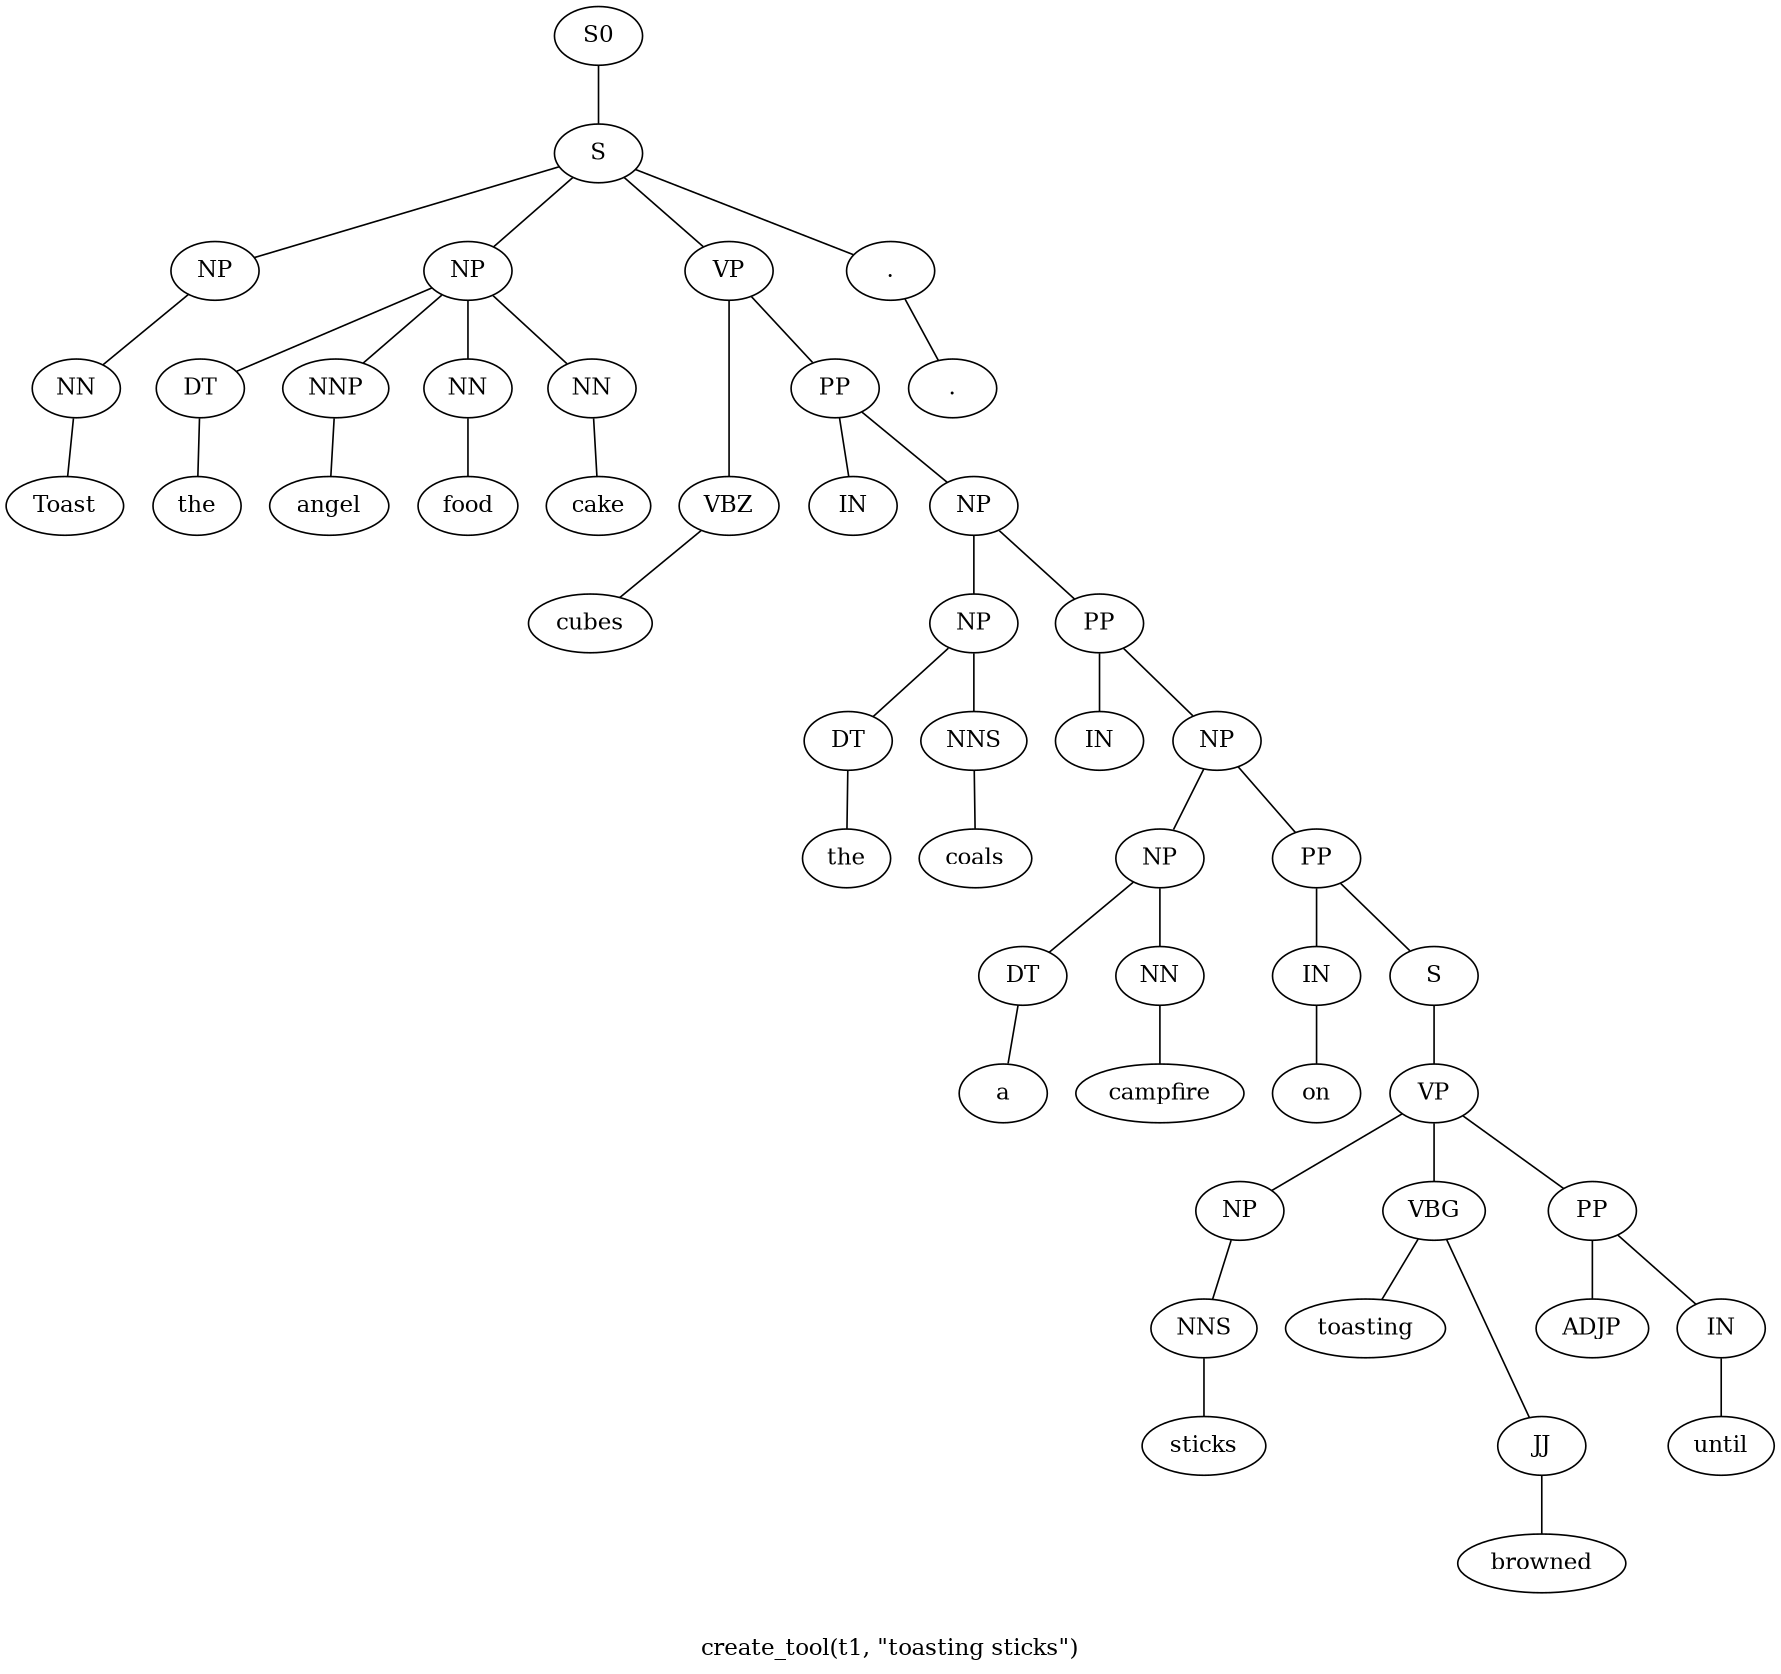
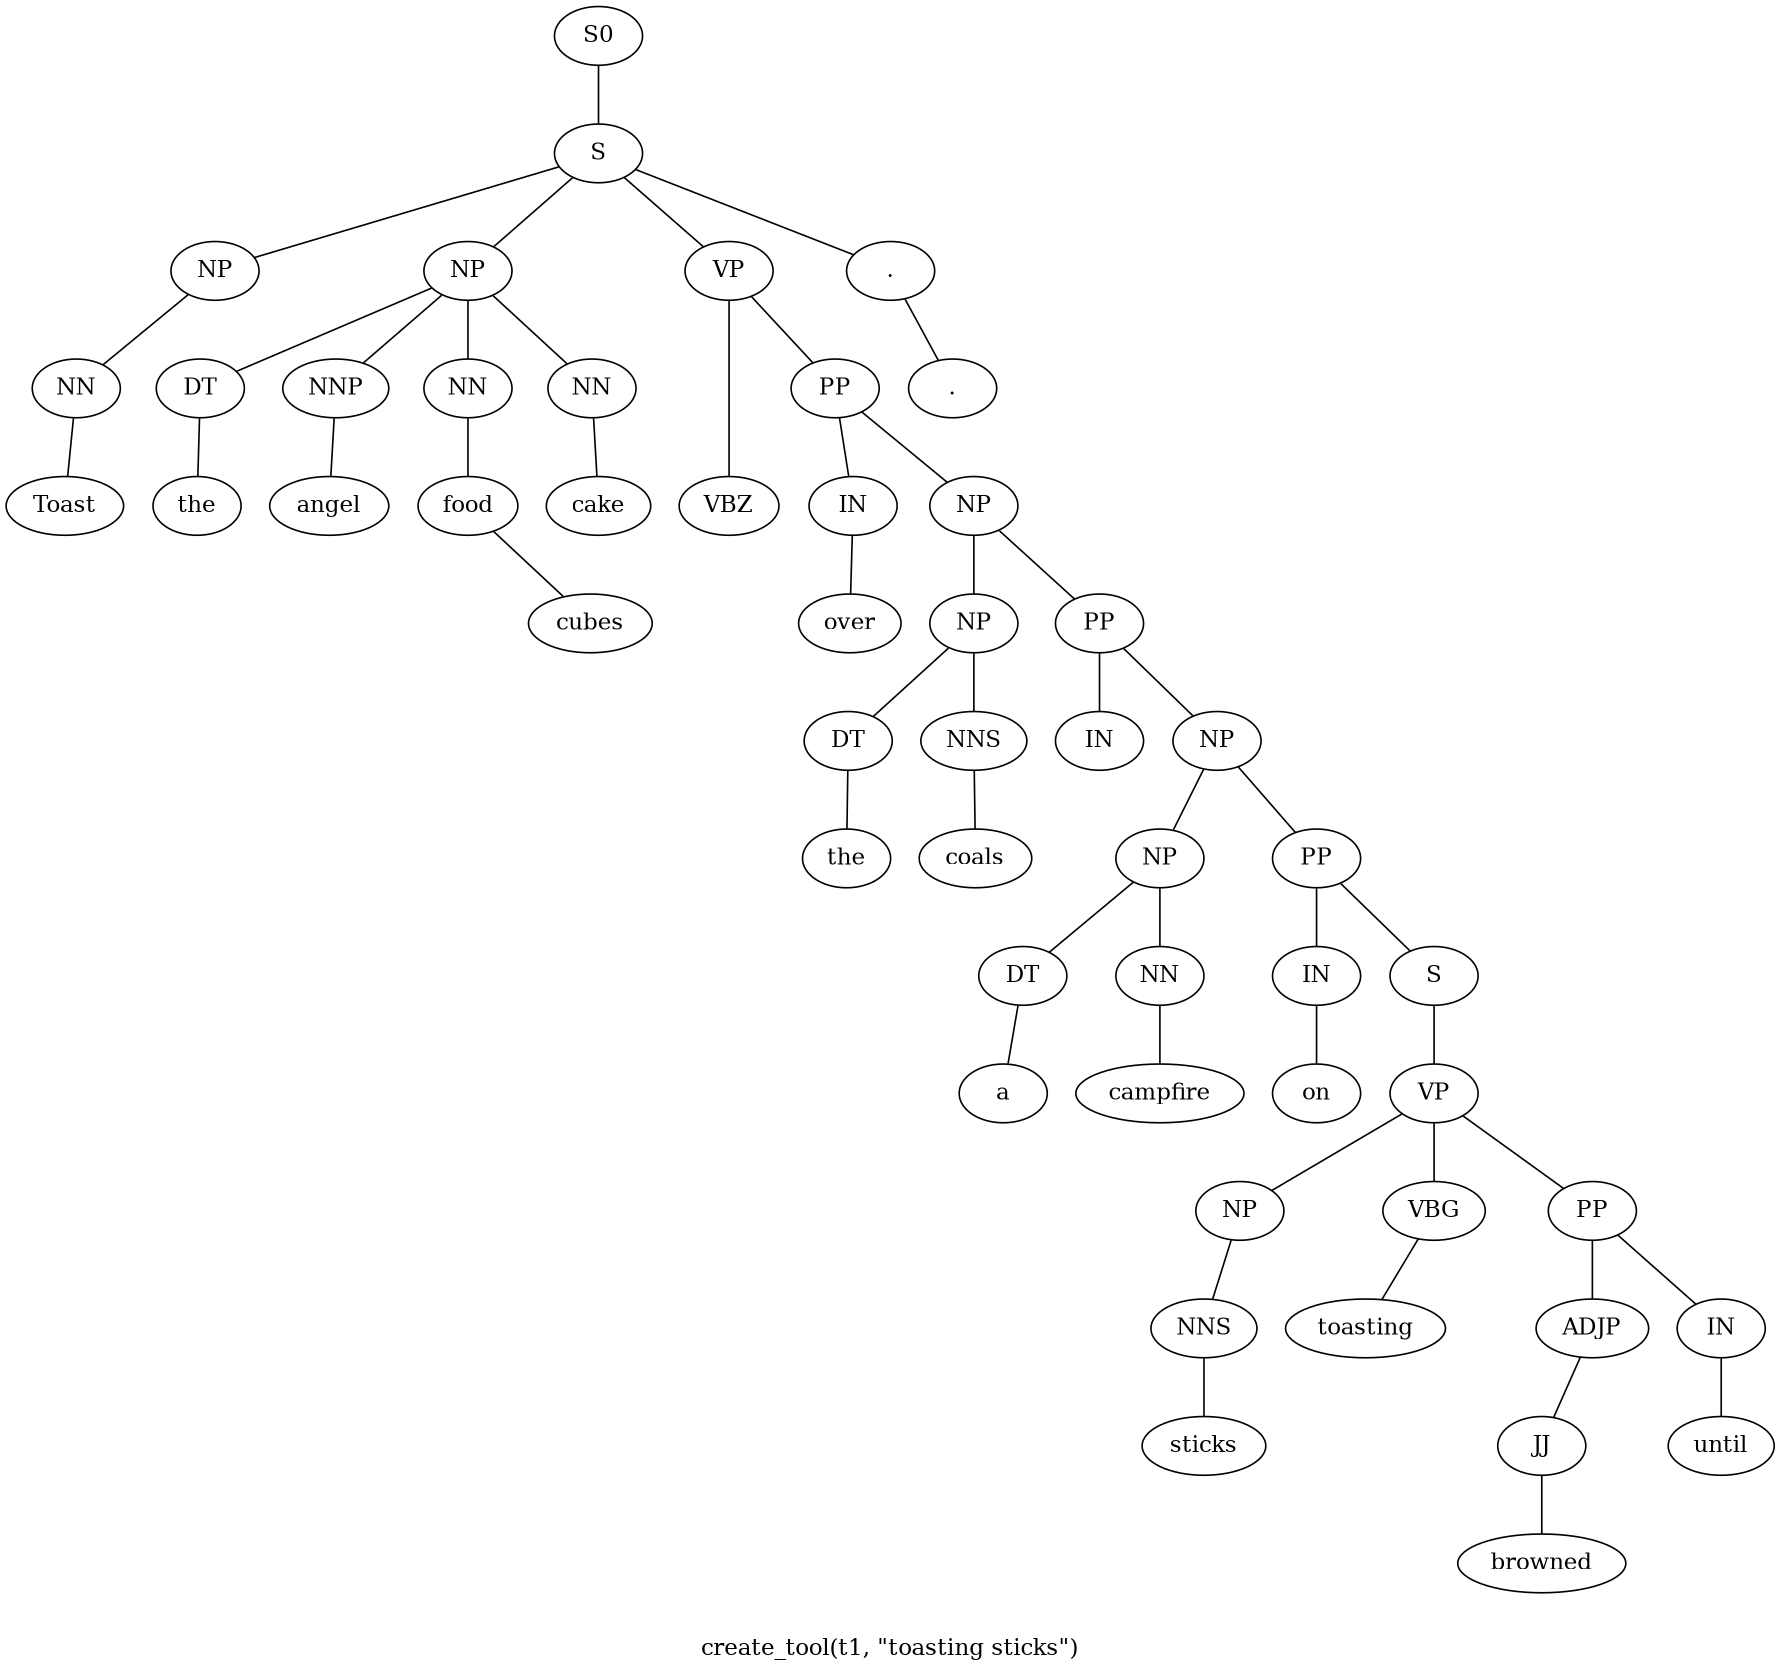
edge "VBZ" -- "cubes": now "food" -- "cubes"
node "over": added
edge "VBG" -- "JJ": now "ADJP" -- "JJ"
